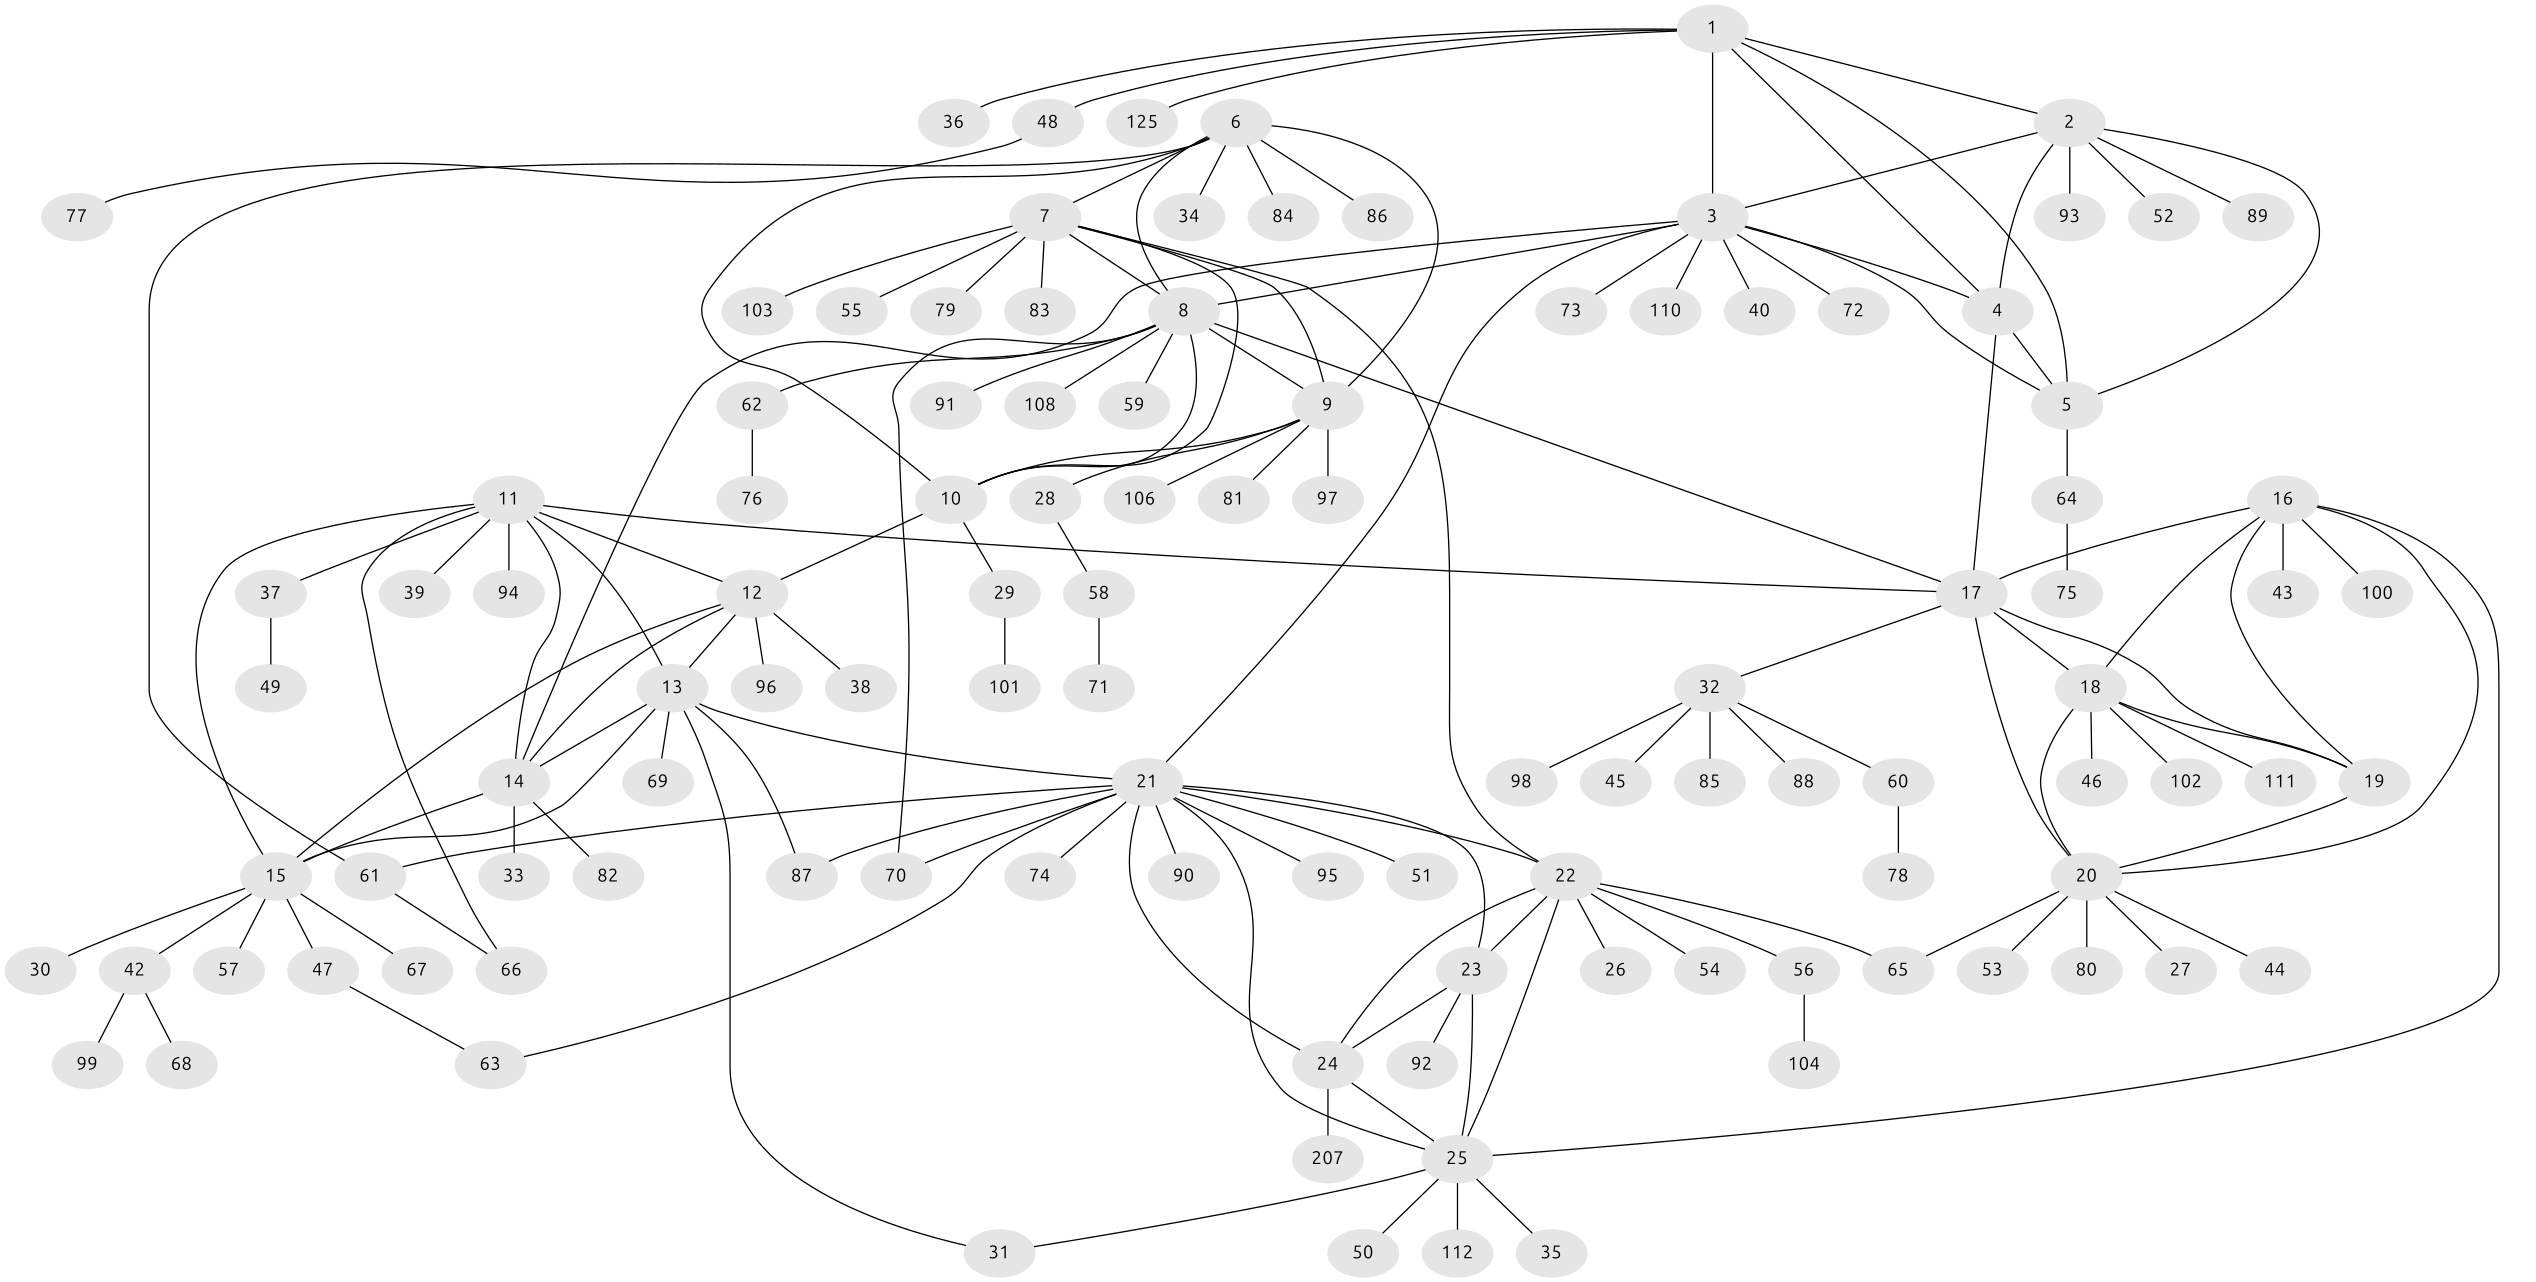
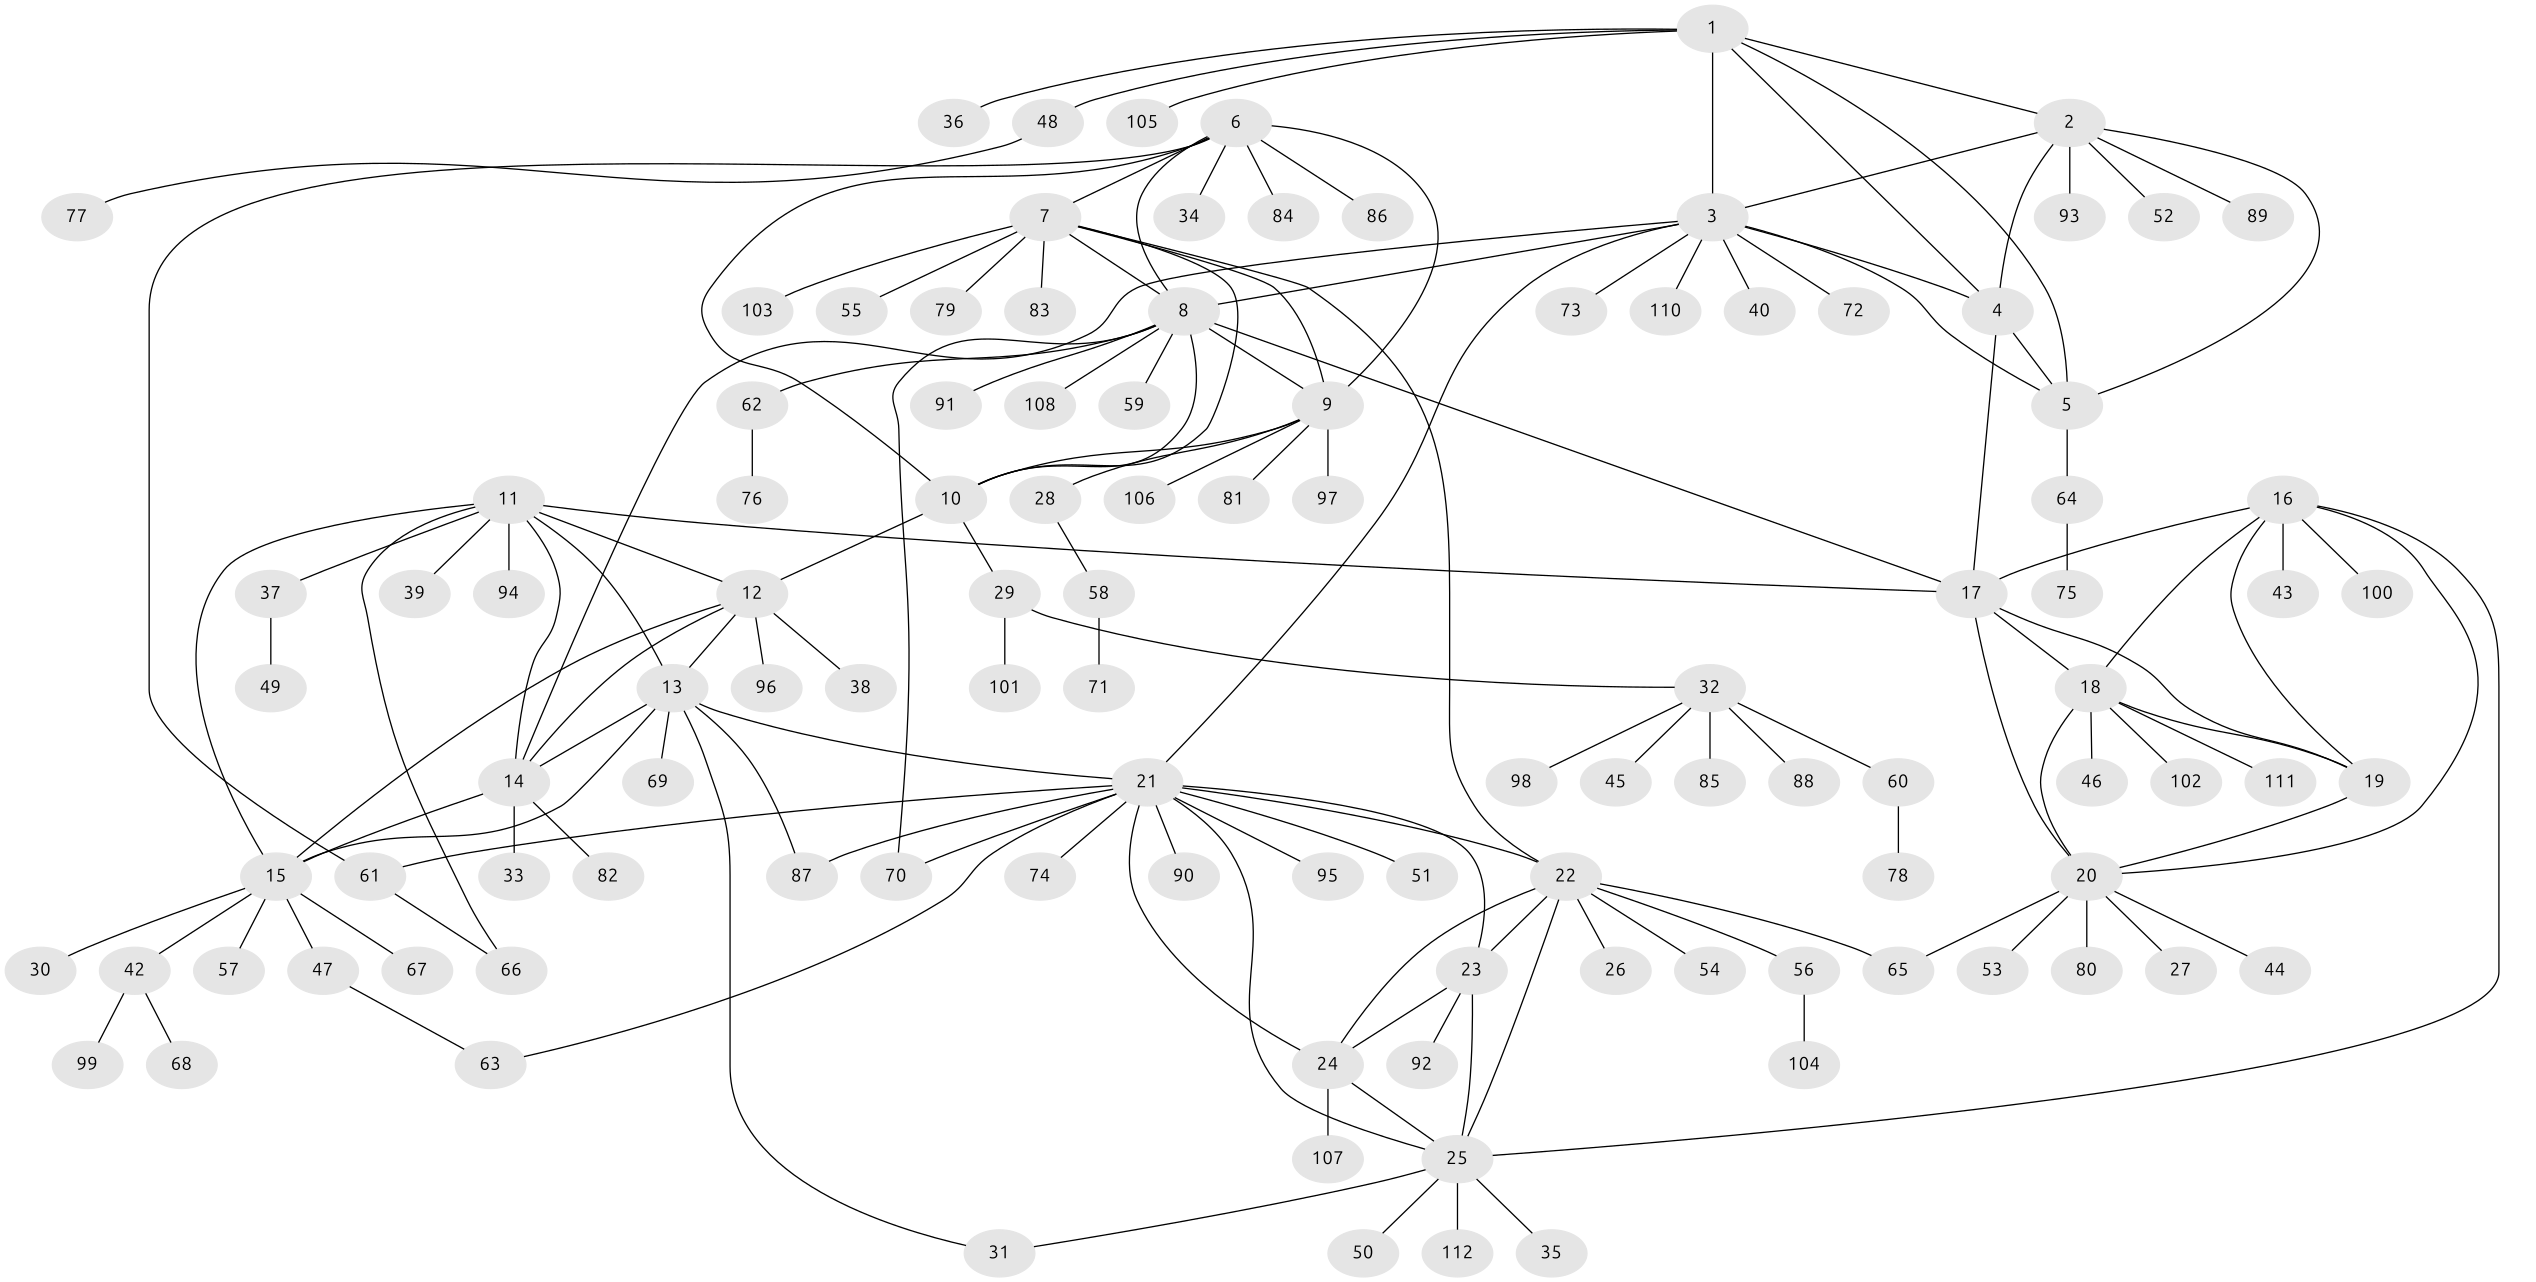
node "125": label "125" -> "105"
edge "17" -- "32": now "29" -- "32"
node "207": label "207" -> "107"
